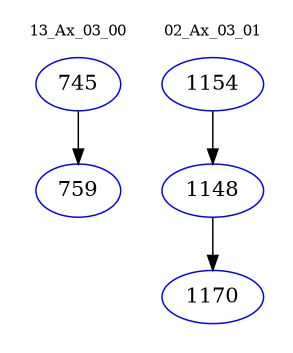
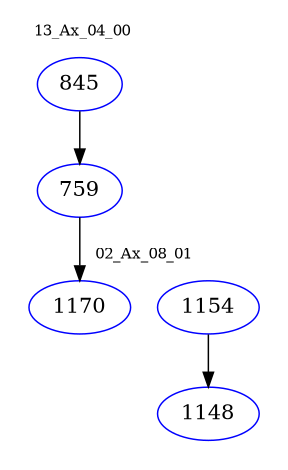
cluster "13_Ax_03_00": label "13_Ax_03_00" -> "13_Ax_04_00"
cluster "02_Ax_03_01": label "02_Ax_03_01" -> "02_Ax_08_01"
node "745": label "745" -> "845"
edge "1148" -> "1170": now "759" -> "1170"
